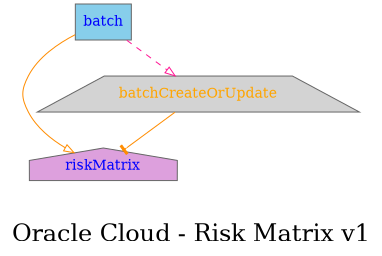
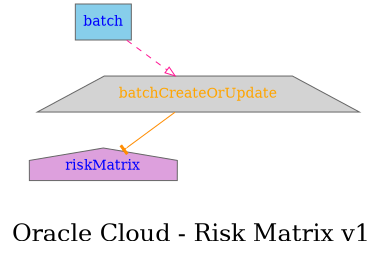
edge "batch" -> "riskMatrix": removed
